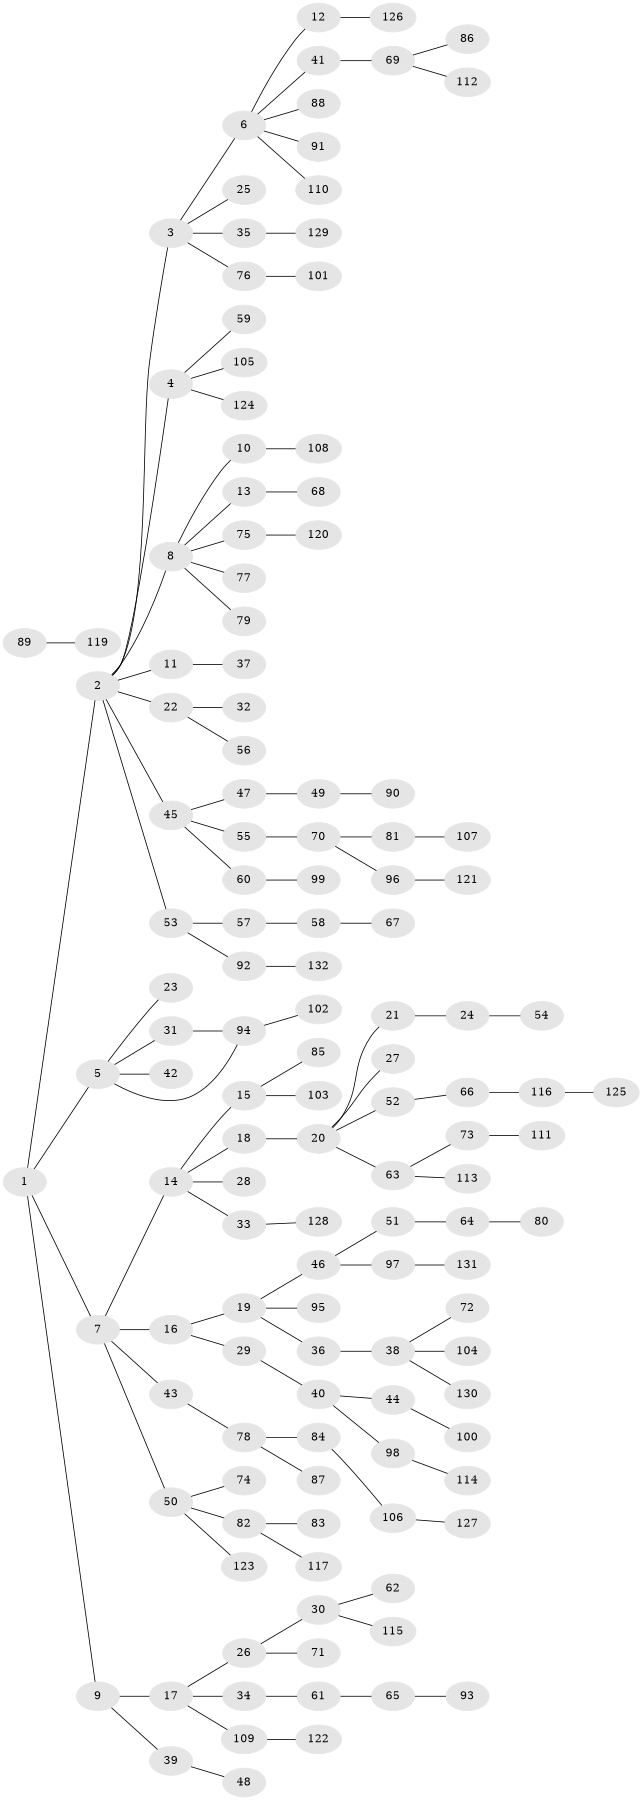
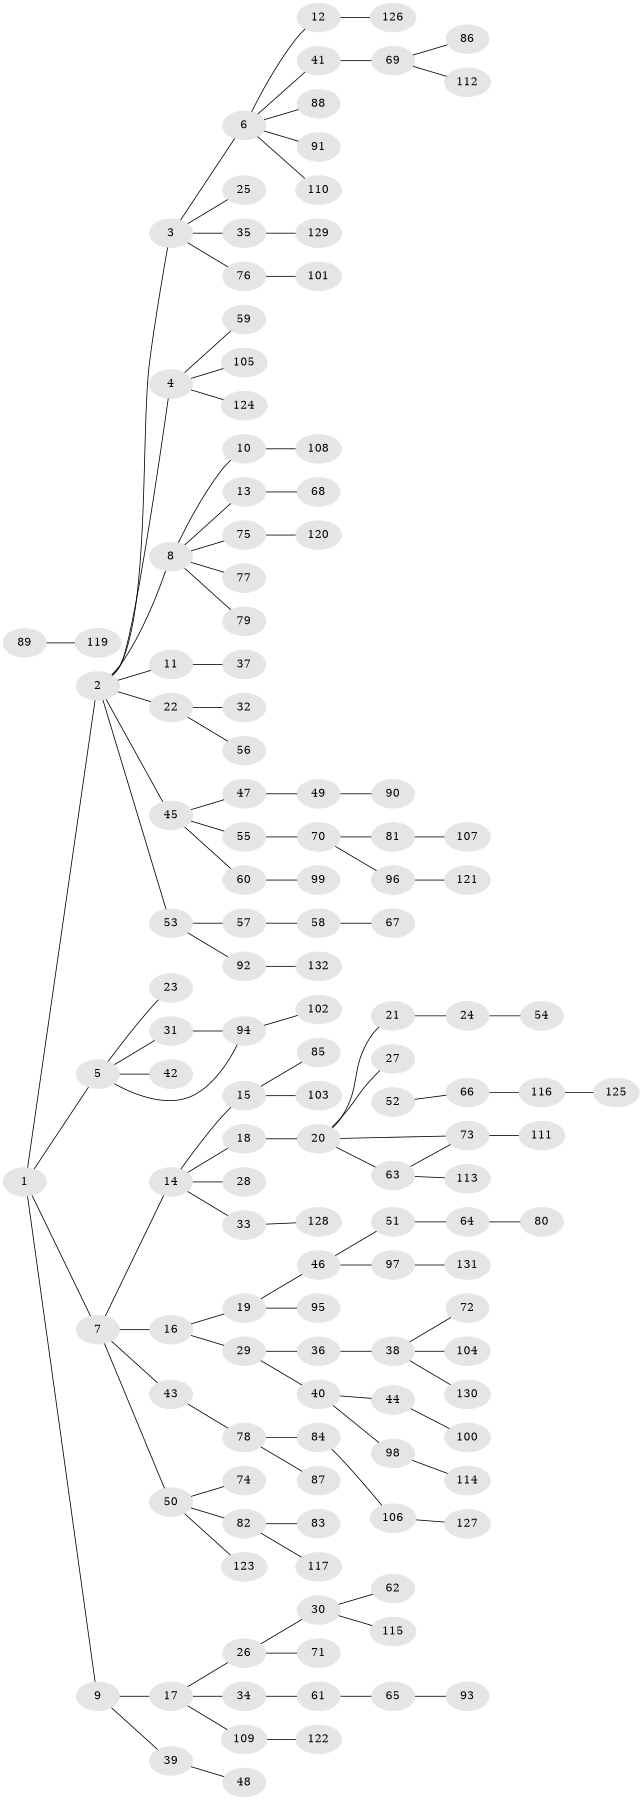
edge "52" -- "20": now "73" -- "20"
edge "19" -- "36": now "29" -- "36"
